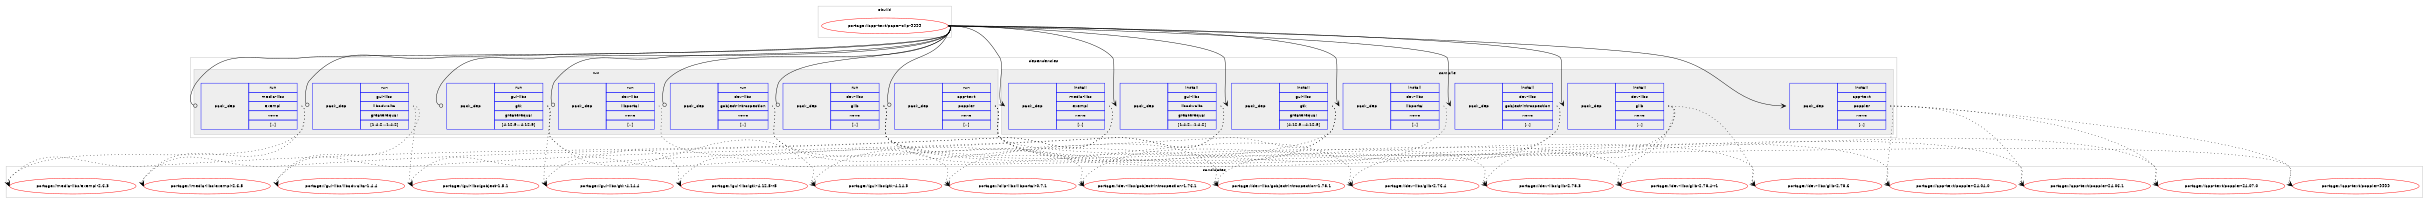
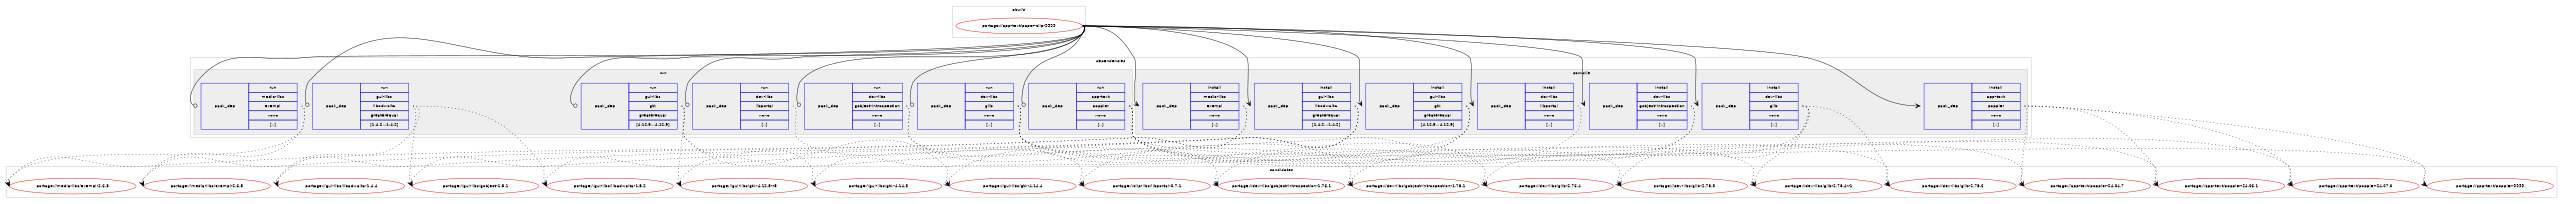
node "portage://gui-libs/libadwaita-1.5.2": added
node "portage://app-text/poppler-24.04.0": label "portage://app-text/poppler-24.04.0" -> "portage://app-text/poppler-24.04.7"
